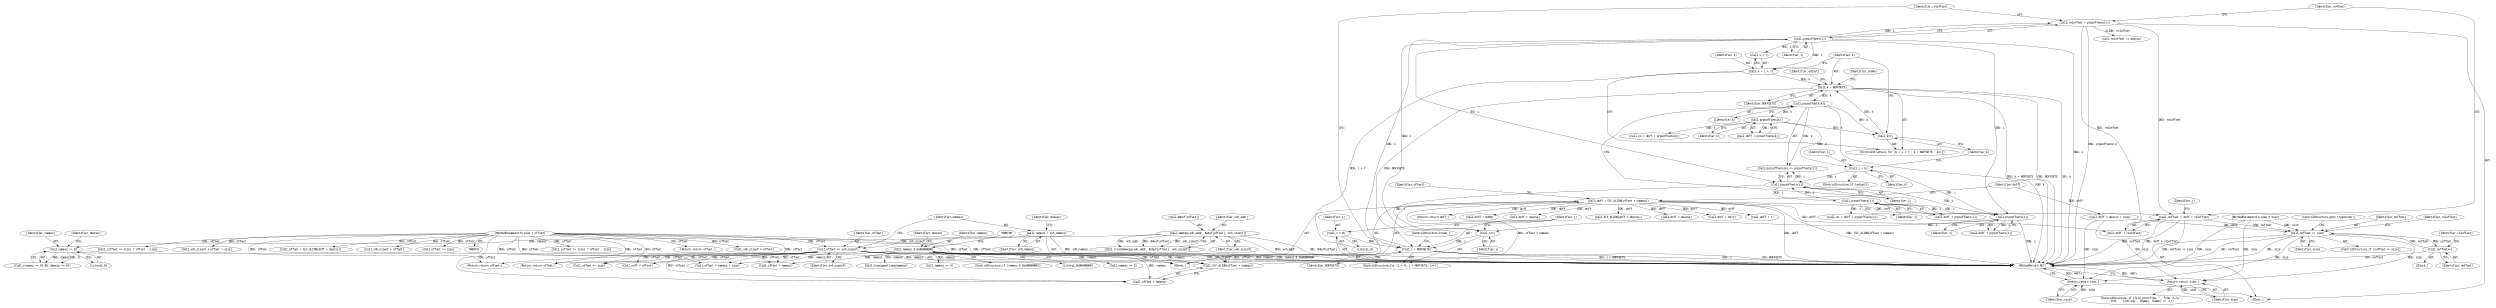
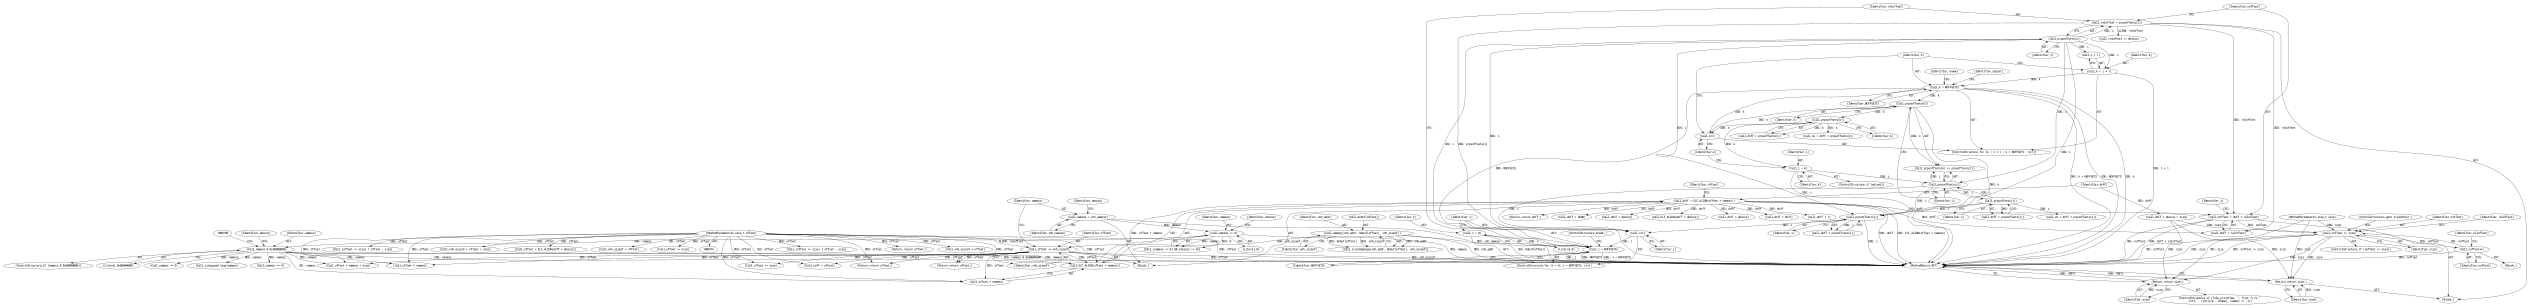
edge "(Call,namesz == 0)" -> "(Call,namesz & 0x80000000)": added, label "DDG: namesz"
edge "(MethodParameterIn,size_t offset)" -> "(Call,offset += xnh_sizeof)": label "DDG: offset" -> "ALIGN: reloffset"
